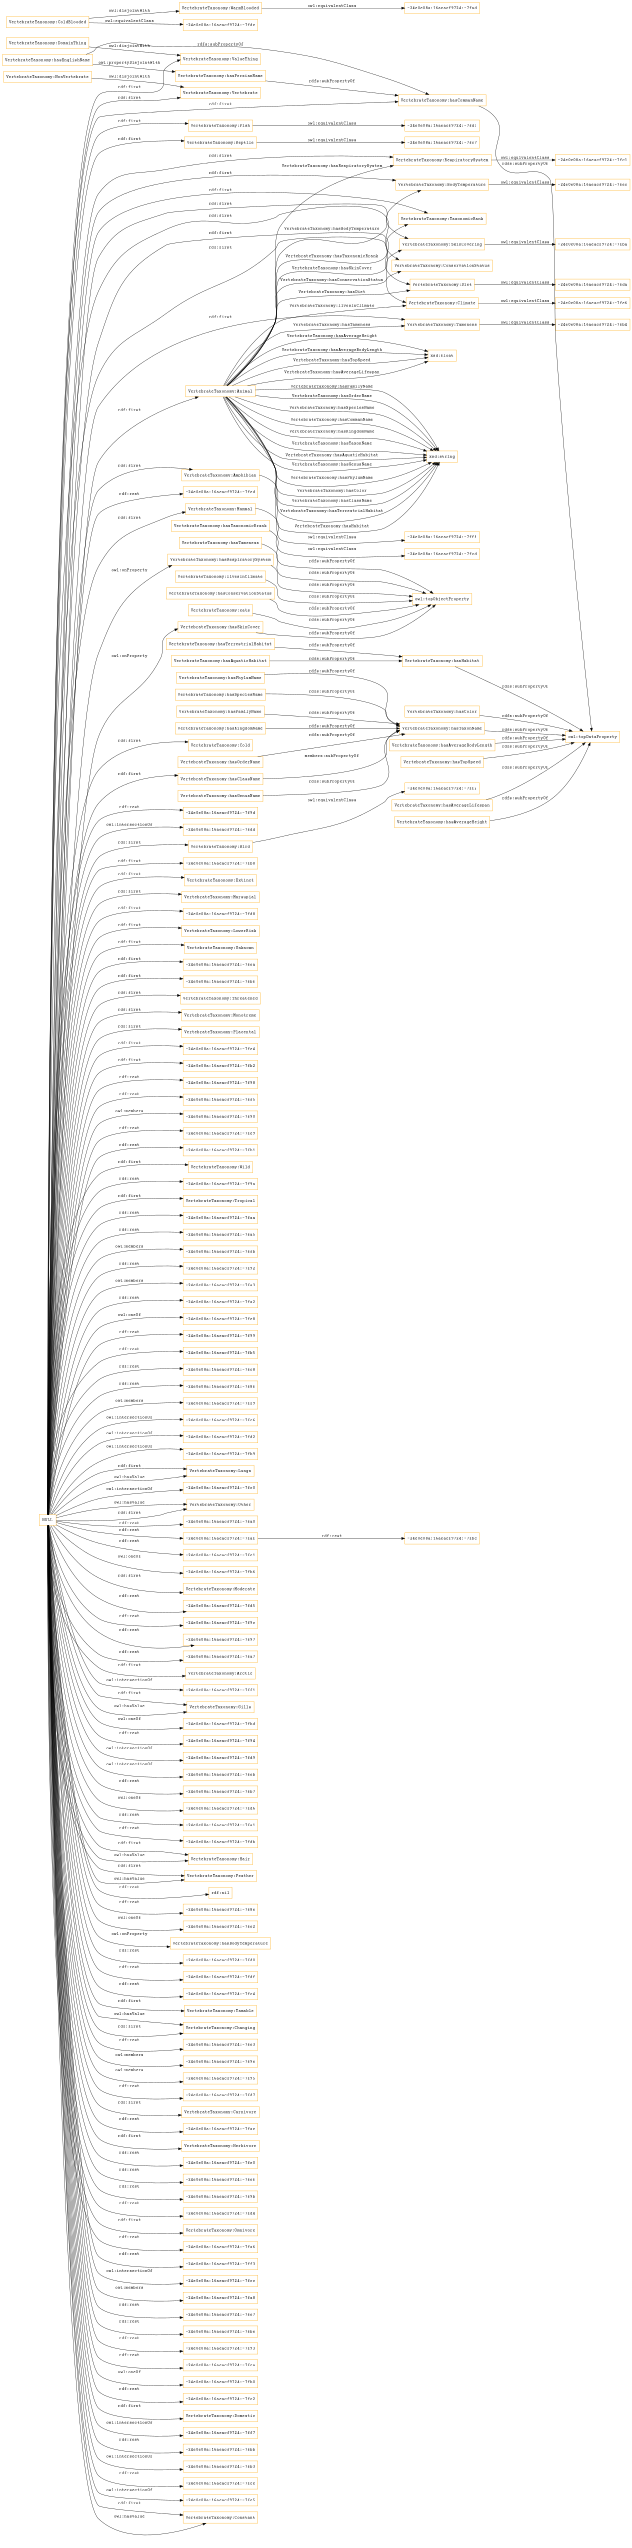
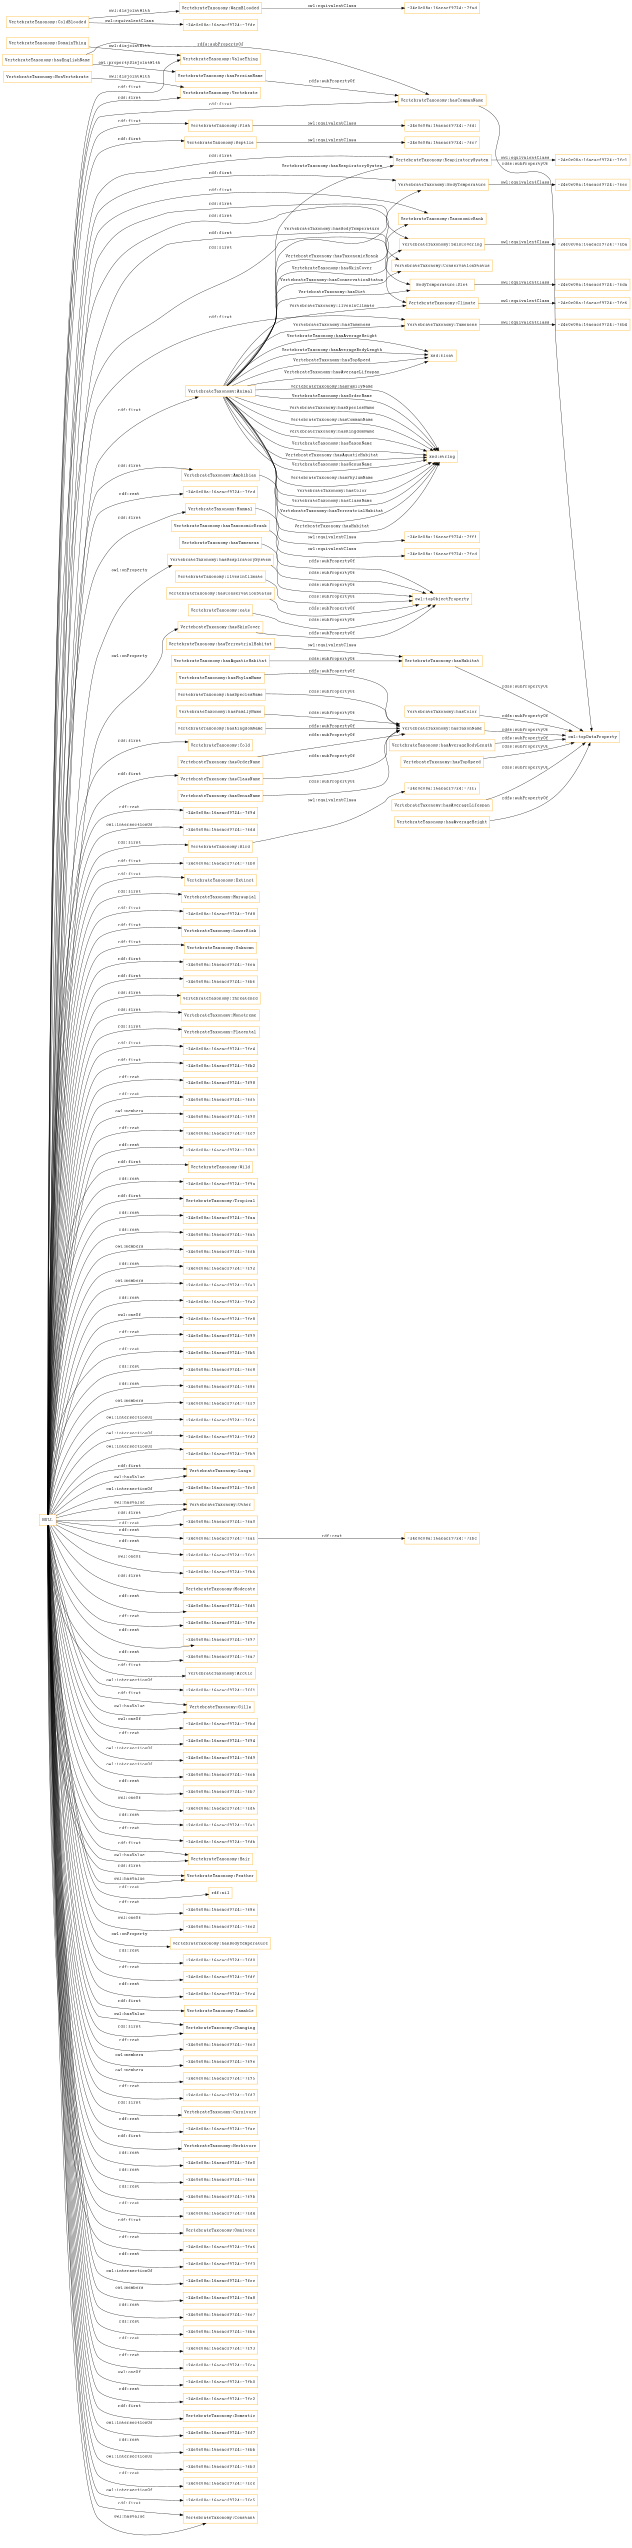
node "VertebrateTaxonomy:Diet": label "VertebrateTaxonomy:Diet" -> "BodyTemperature:Diet"
edge "VertebrateTaxonomy:hasTerrestrialHabitat" -> "VertebrateTaxonomy:hasHabitat": label "rdfs:subPropertyOf" -> "owl:equivalentClass"
edge "VertebrateTaxonomy:hasClassName" -> "VertebrateTaxonomy:hasTaxonName": label "members:subPropertyOf" -> "rdfs:subPropertyOf"
